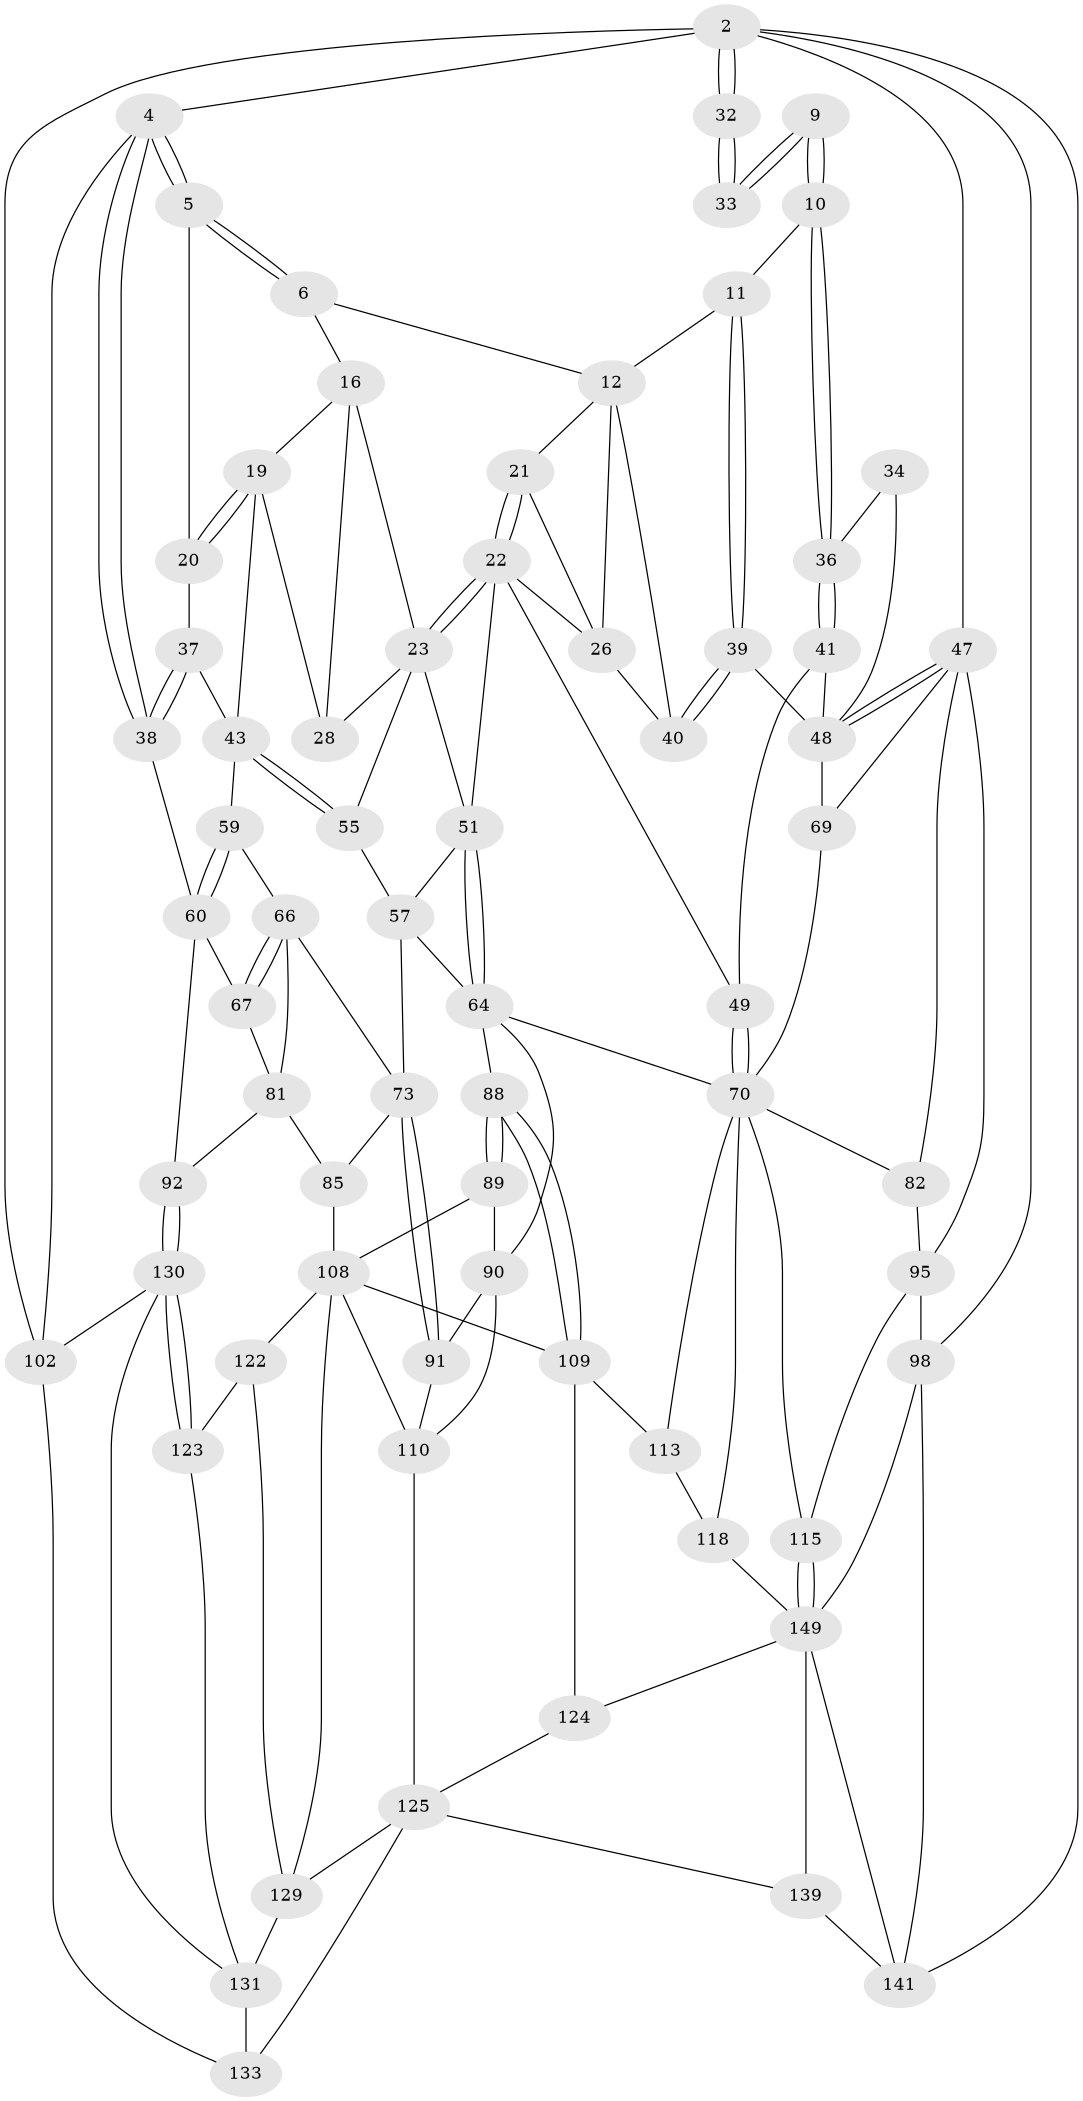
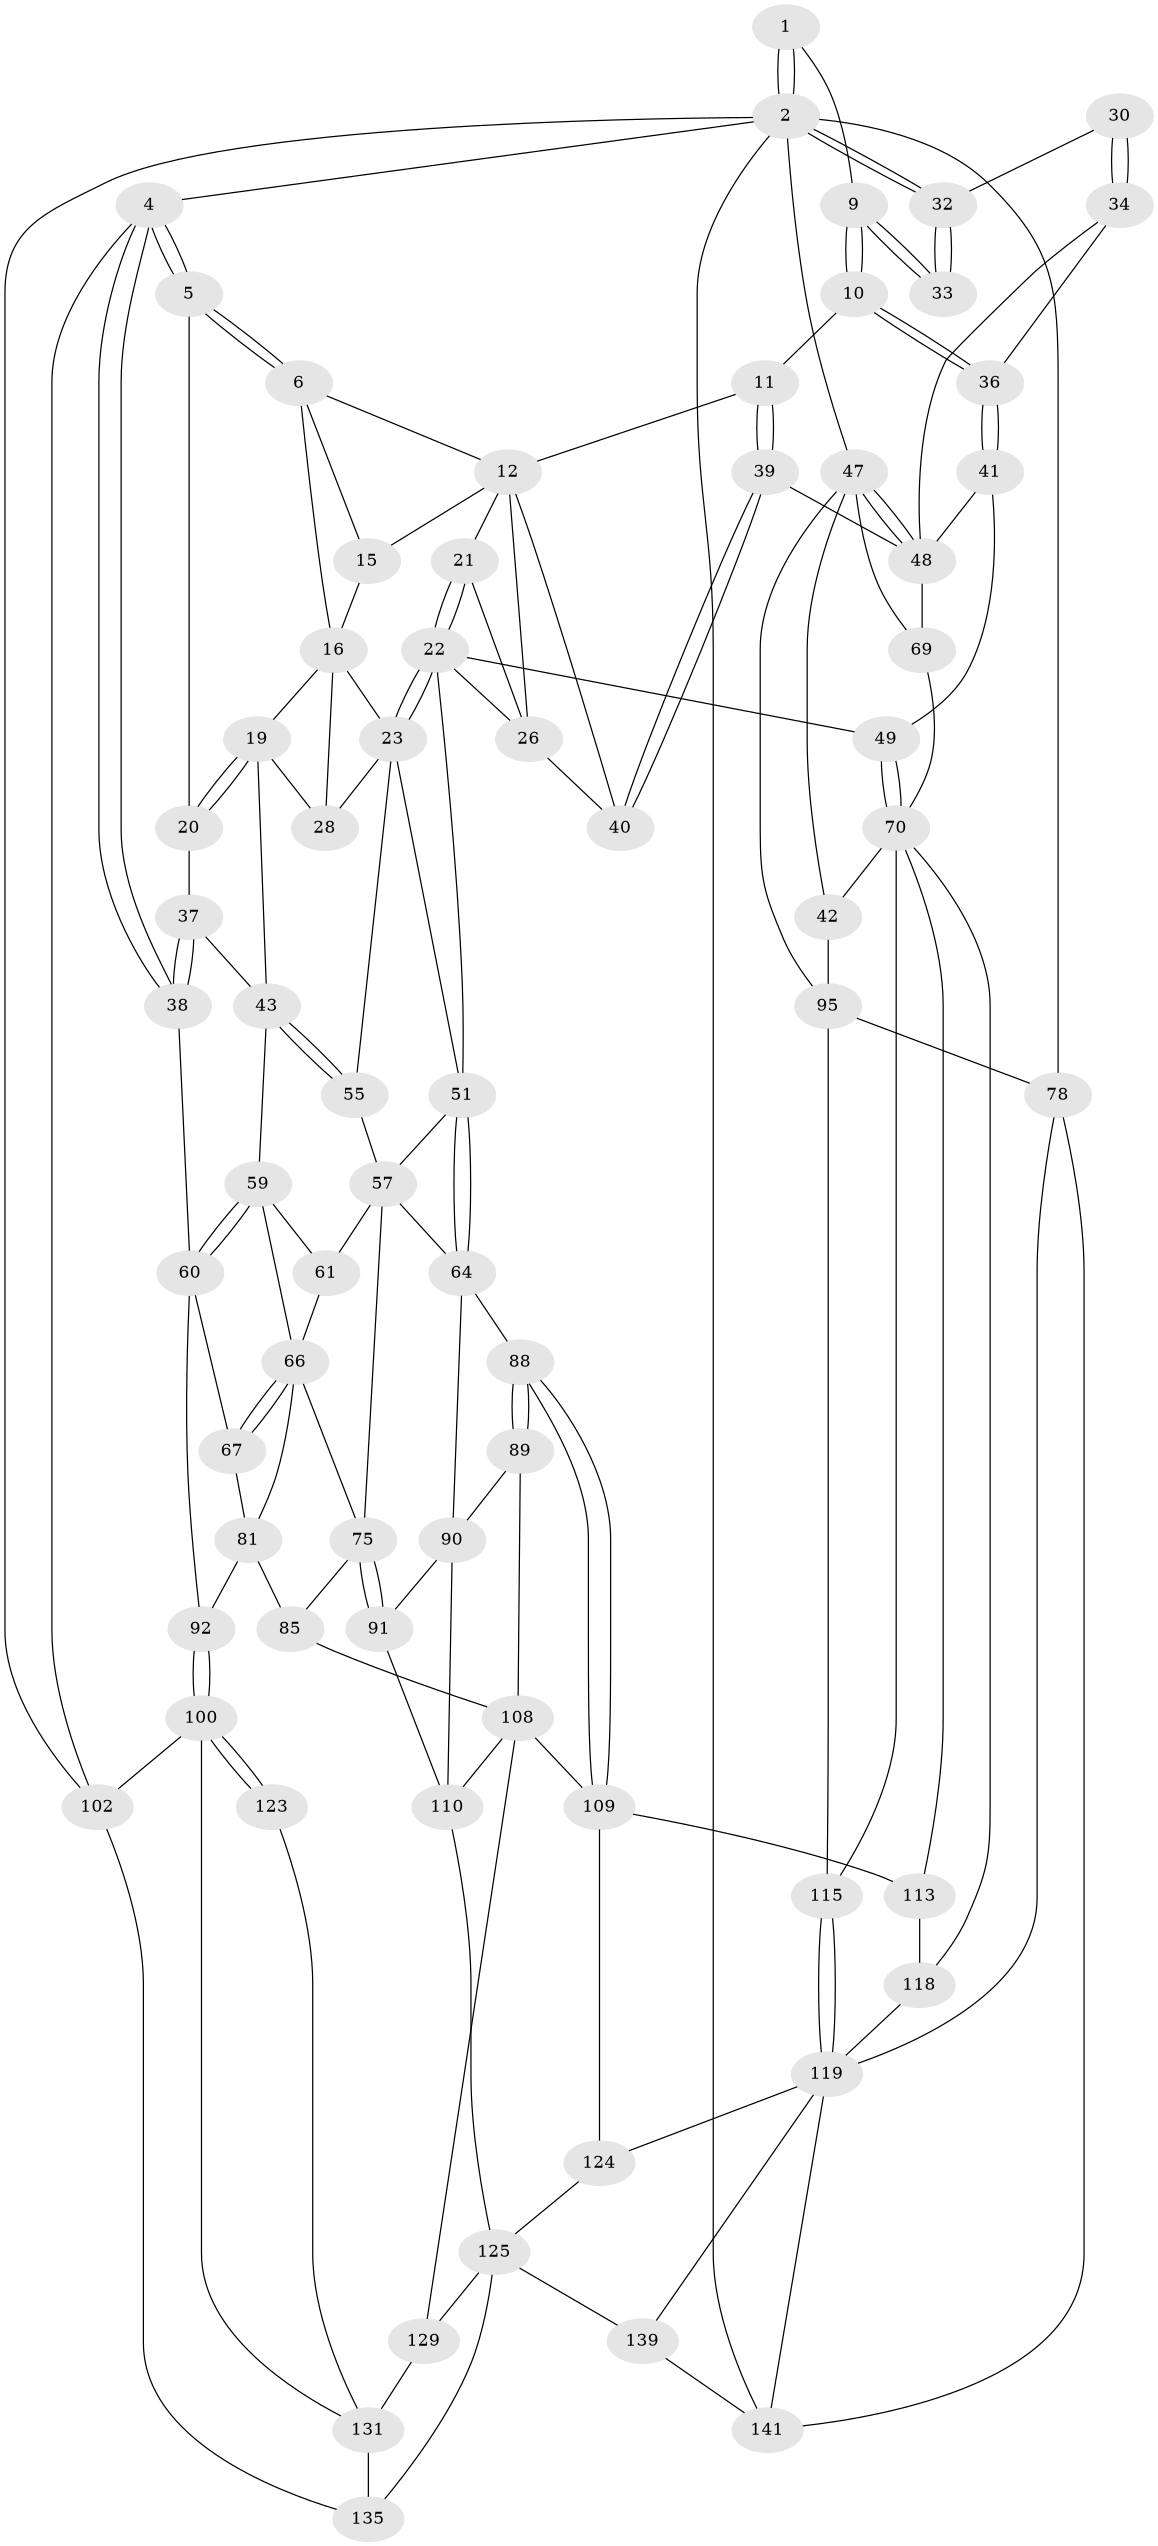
node "1": added
node "30": added
node "15": added
edge "64" -- "70": removed
node "73": label "73" -> "75"
node "82": label "82" -> "42"
node "130": label "130" -> "100"
node "61": added
node "122": removed
node "98": label "98" -> "78"
node "149": label "149" -> "119"
node "133": label "133" -> "135"
